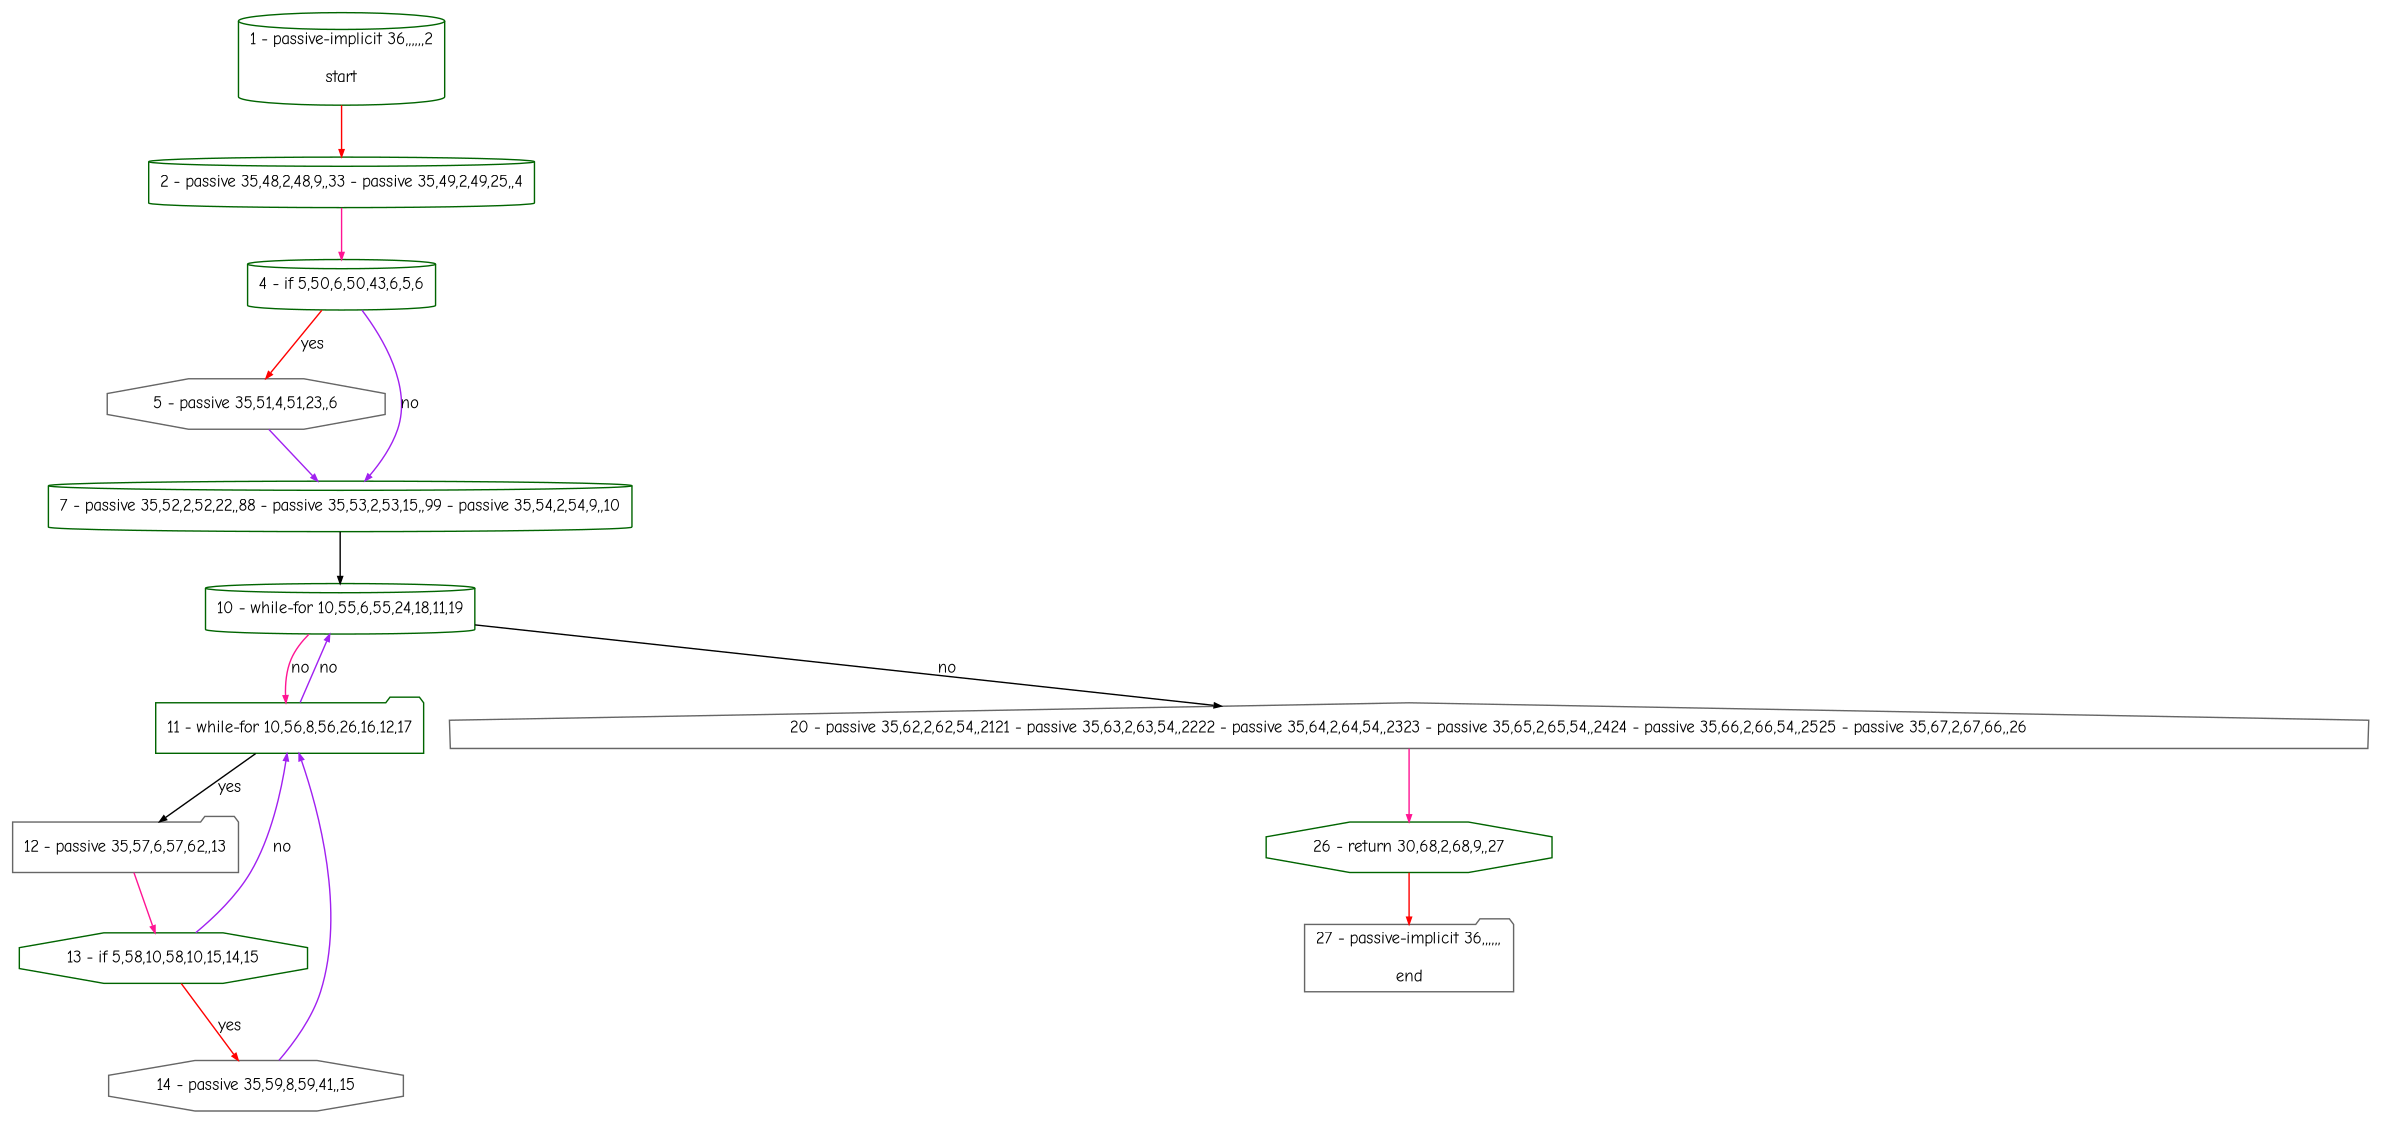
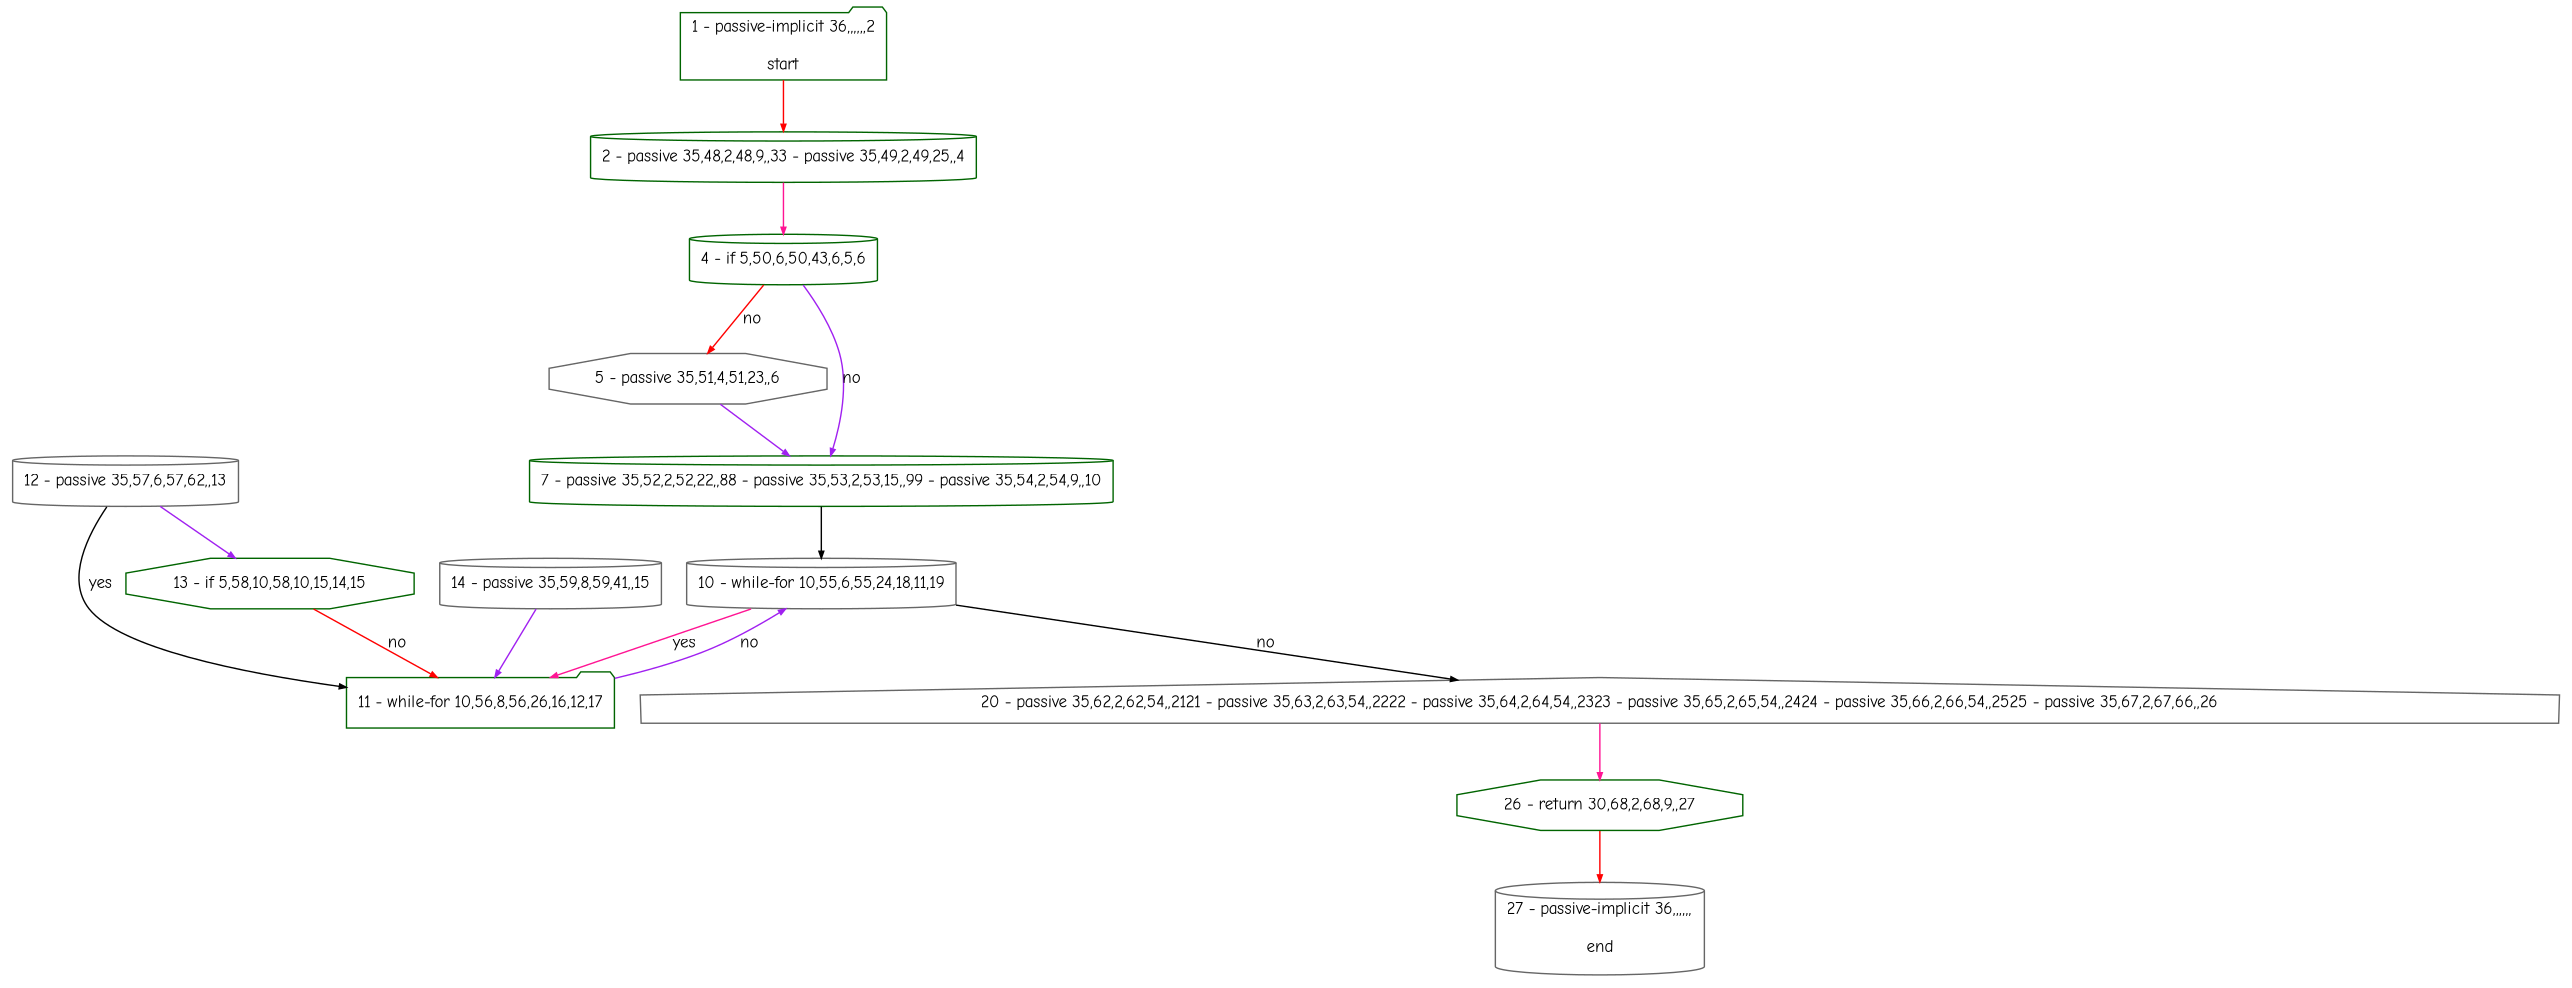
node "1 - passive-implicit 36,,,,,,2 start": shape cylinder -> folder
edge "4 - if 5,50,6,50,43,6,5,6" -> "5 - passive 35,51,4,51,23,,6": label "yes" -> "no"
node "10 - while-for 10,55,6,55,24,18,11,19": color darkgreen -> gray40
edge "10 - while-for 10,55,6,55,24,18,11,19" -> "11 - while-for 10,56,8,56,26,16,12,17": label "no" -> "yes"
edge "11 - while-for 10,56,8,56,26,16,12,17" -> "12 - passive 35,57,6,57,62,,13": reversed
node "12 - passive 35,57,6,57,62,,13": shape folder -> cylinder
edge "13 - if 5,58,10,58,10,15,14,15" -> "11 - while-for 10,56,8,56,26,16,12,17": color purple -> red
edge "12 - passive 35,57,6,57,62,,13" -> "13 - if 5,58,10,58,10,15,14,15": color deeppink -> purple
node "27 - passive-implicit 36,,,,,, end": shape folder -> cylinder
edge "13 - if 5,58,10,58,10,15,14,15" -> "14 - passive 35,59,8,59,41,,15": removed, label "yes"
node "14 - passive 35,59,8,59,41,,15": shape octagon -> cylinder
